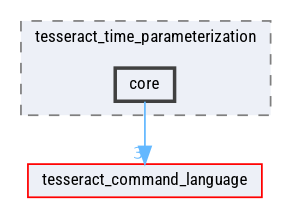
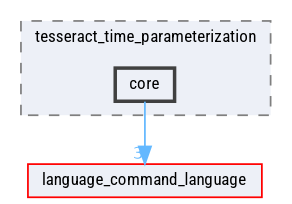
node "tesseract_command_language": label "tesseract_command_language" -> "language_command_language"
